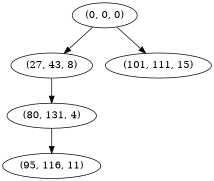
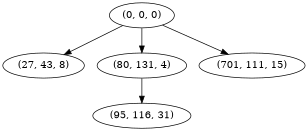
node "(101, 111, 15)": label "(101, 111, 15)" -> "(701, 111, 15)"
edge "(27, 43, 8)" -> "(80, 131, 4)": now "(0, 0, 0)" -> "(80, 131, 4)"
node "(95, 116, 11)": label "(95, 116, 11)" -> "(95, 116, 31)"
